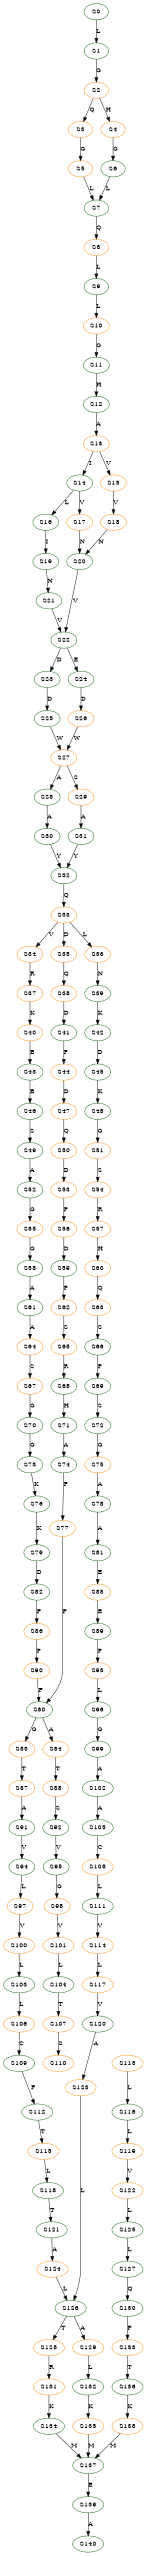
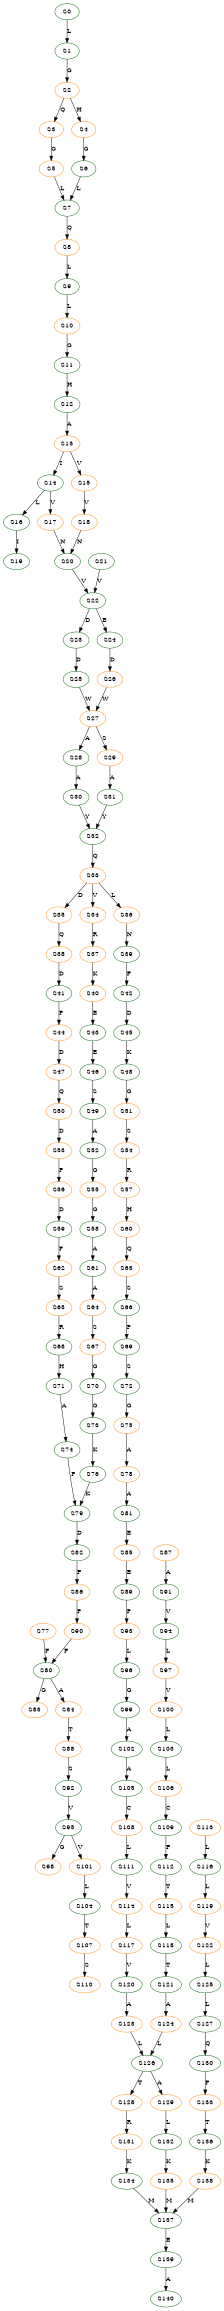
edge "S19" -> "S21": removed, label "N"
edge "S39" -> "S42": label "K" -> "F"
edge "S74" -> "S77": now "S74" -> "S79"
node "S78": color darkgreen -> darkorange
edge "S83" -> "S87": removed, label "T"
edge "S98" -> "S101": now "S95" -> "S101"
